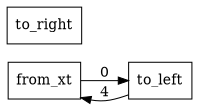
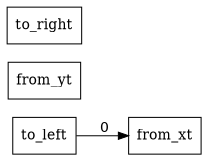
node "from_yt": added
edge "from_xt" -> "to_left": removed, label "0"
edge "to_left" -> "from_xt": label "4" -> "0"
